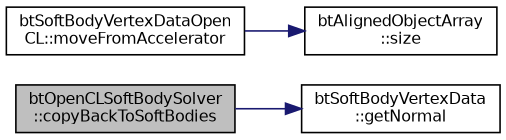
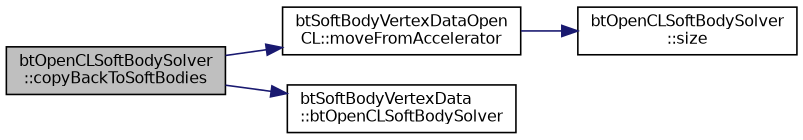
node "btAlignedObjectArray ::size": label "btAlignedObjectArray ::size" -> "btOpenCLSoftBodySolver ::size"
edge "btOpenCLSoftBodySolver ::copyBackToSoftBodies" -> "btSoftBodyVertexDataOpen CL::moveFromAccelerator": added
node "btSoftBodyVertexData ::getNormal": label "btSoftBodyVertexData ::getNormal" -> "btSoftBodyVertexData ::btOpenCLSoftBodySolver"
